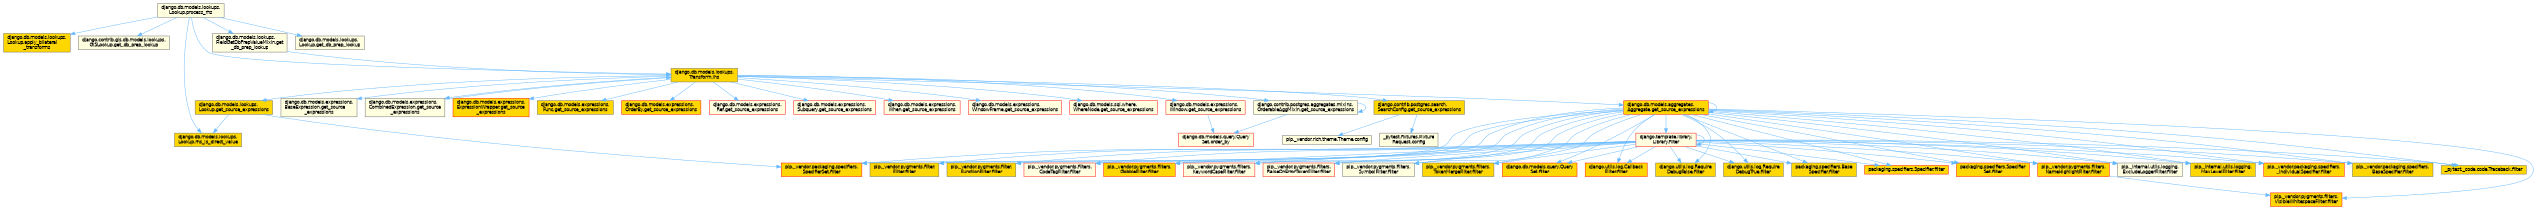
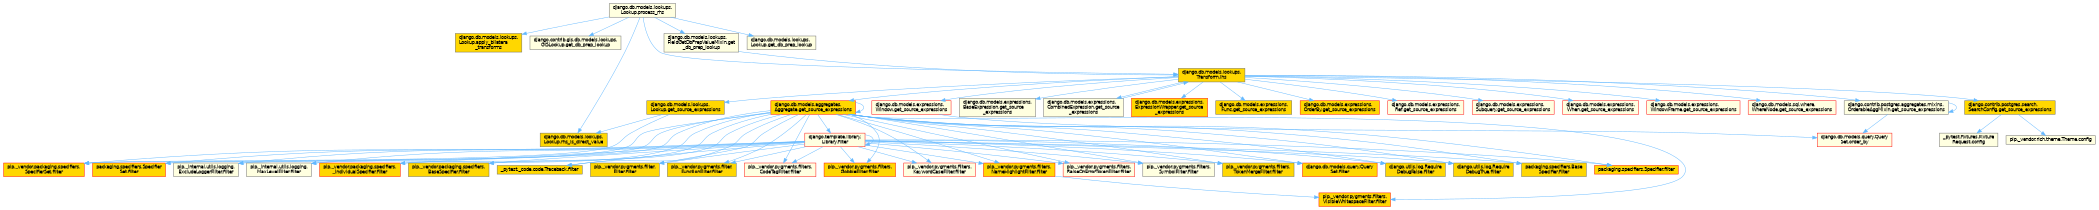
node "django.utils.log.Callback Filter.filter": removed
node "pip._internal.utils.logging. MaxLevelFilter.filter": fillcolor gold -> lightyellow
